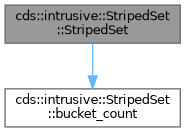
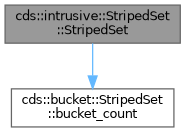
node "cds::intrusive::StripedSet ::bucket_count": label "cds::intrusive::StripedSet ::bucket_count" -> "cds::bucket::StripedSet ::bucket_count"
